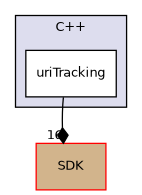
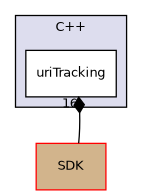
edge "uriTracking" -> "SDK": reversed
